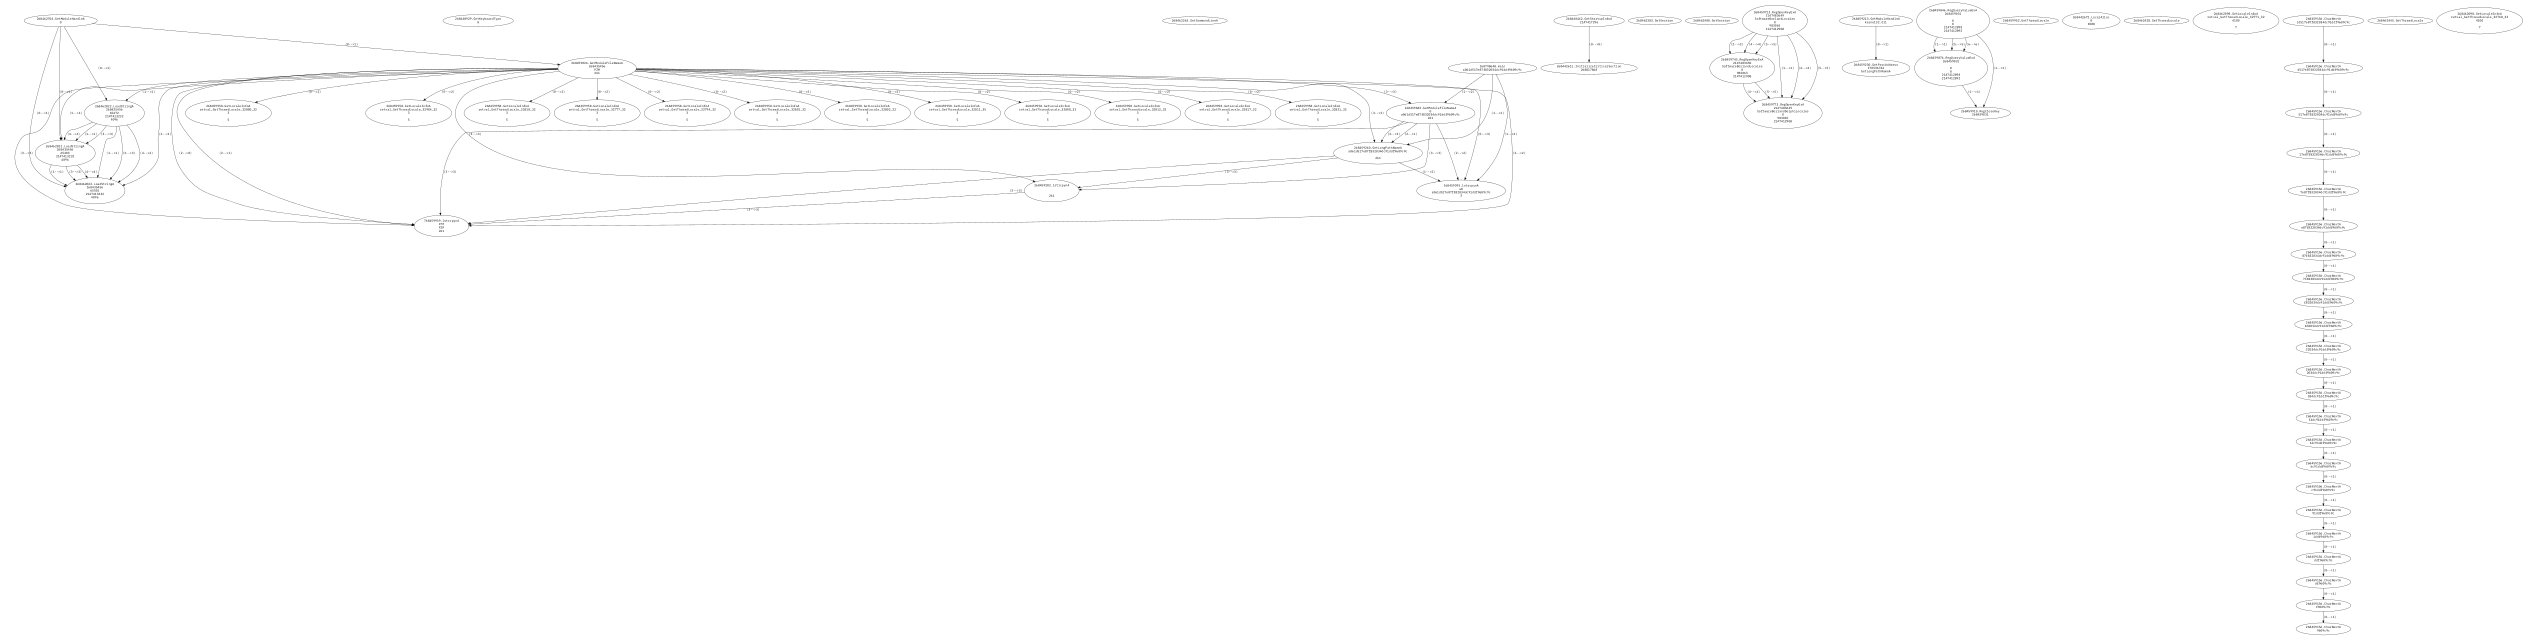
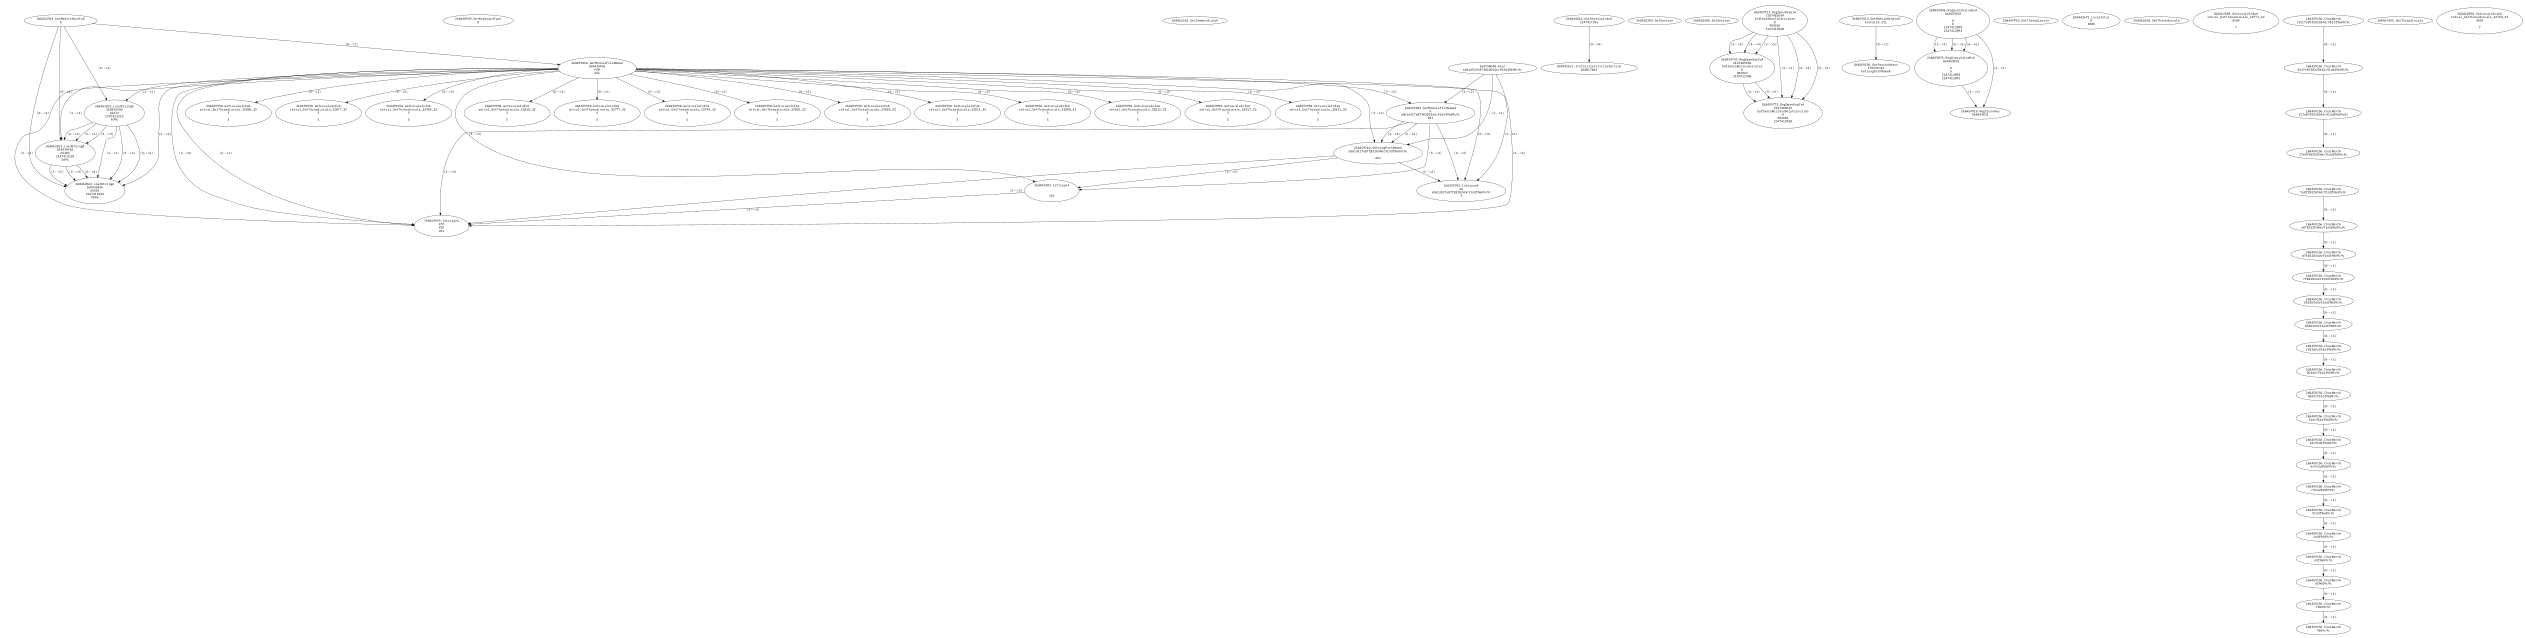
node "268459958.GetLocaleInfoA retval_GetThreadLocale_32877_32 3 5": added
edge "268459156.CharNextA 17e87f832034dc91ddf9609c9c" -> "268459156.CharNextA 7e87f832034dc91ddf9609c9c": removed, label "(0-->1)"
edge "268459156.CharNextA 2034dc91ddf9609c9c" -> "268459156.CharNextA 034dc91ddf9609c9c": removed, label "(0-->1)"
